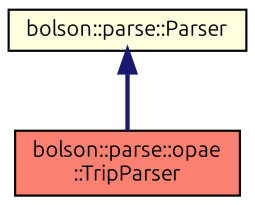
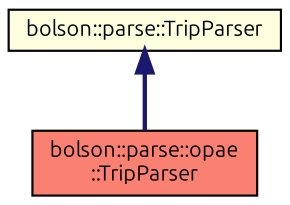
node "bolson::parse::Parser": label "bolson::parse::Parser" -> "bolson::parse::TripParser"
